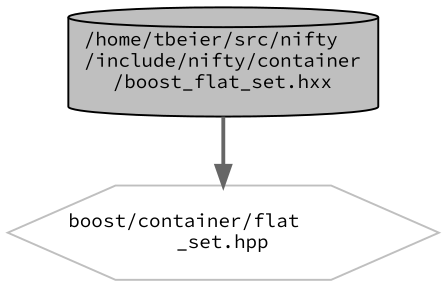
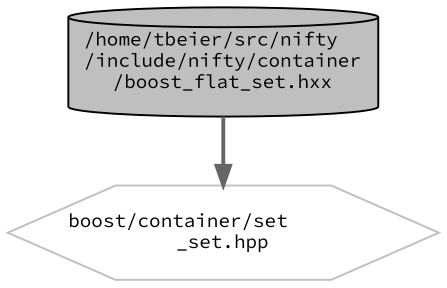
node "boost/container/flat _set.hpp": label "boost/container/flat _set.hpp" -> "boost/container/set _set.hpp"
